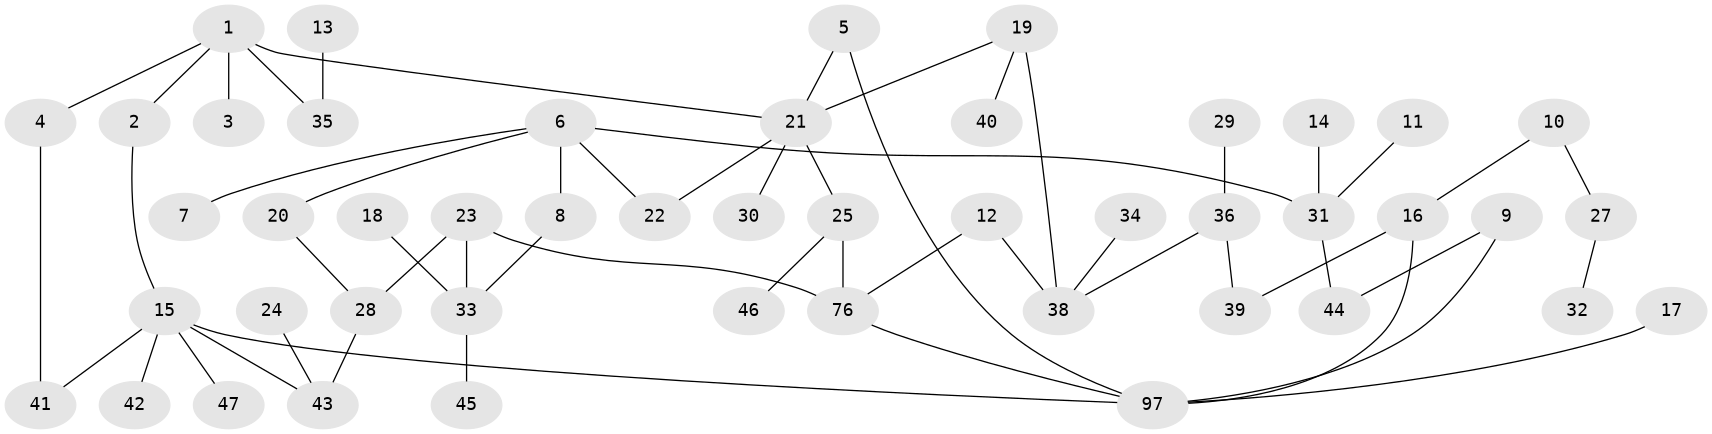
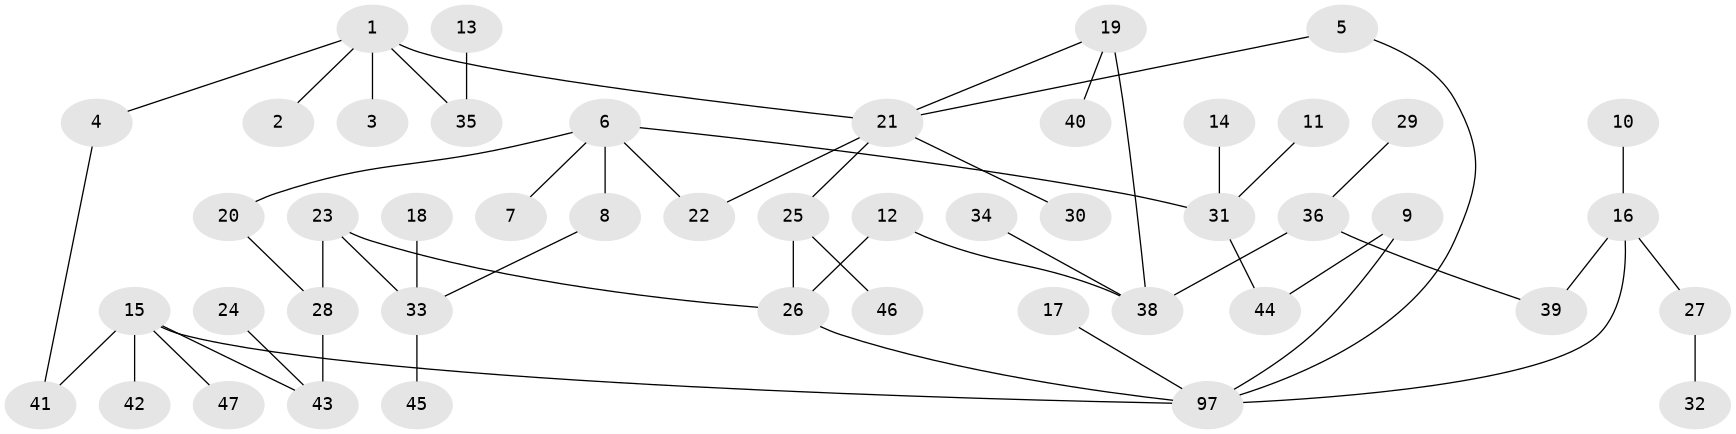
edge "10" -- "27": now "16" -- "27"
edge "2" -- "15": removed
node "76": label "76" -> "26"
